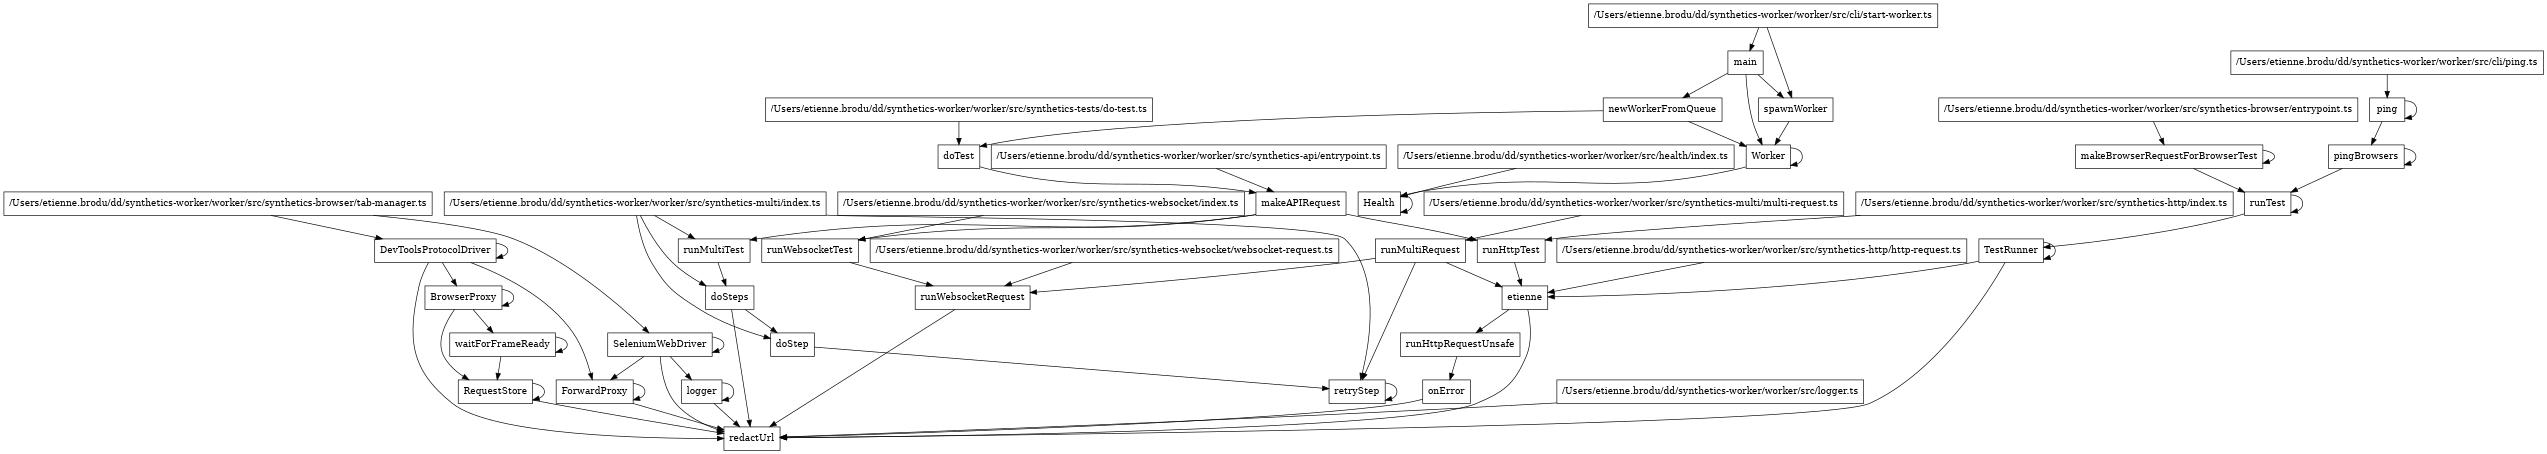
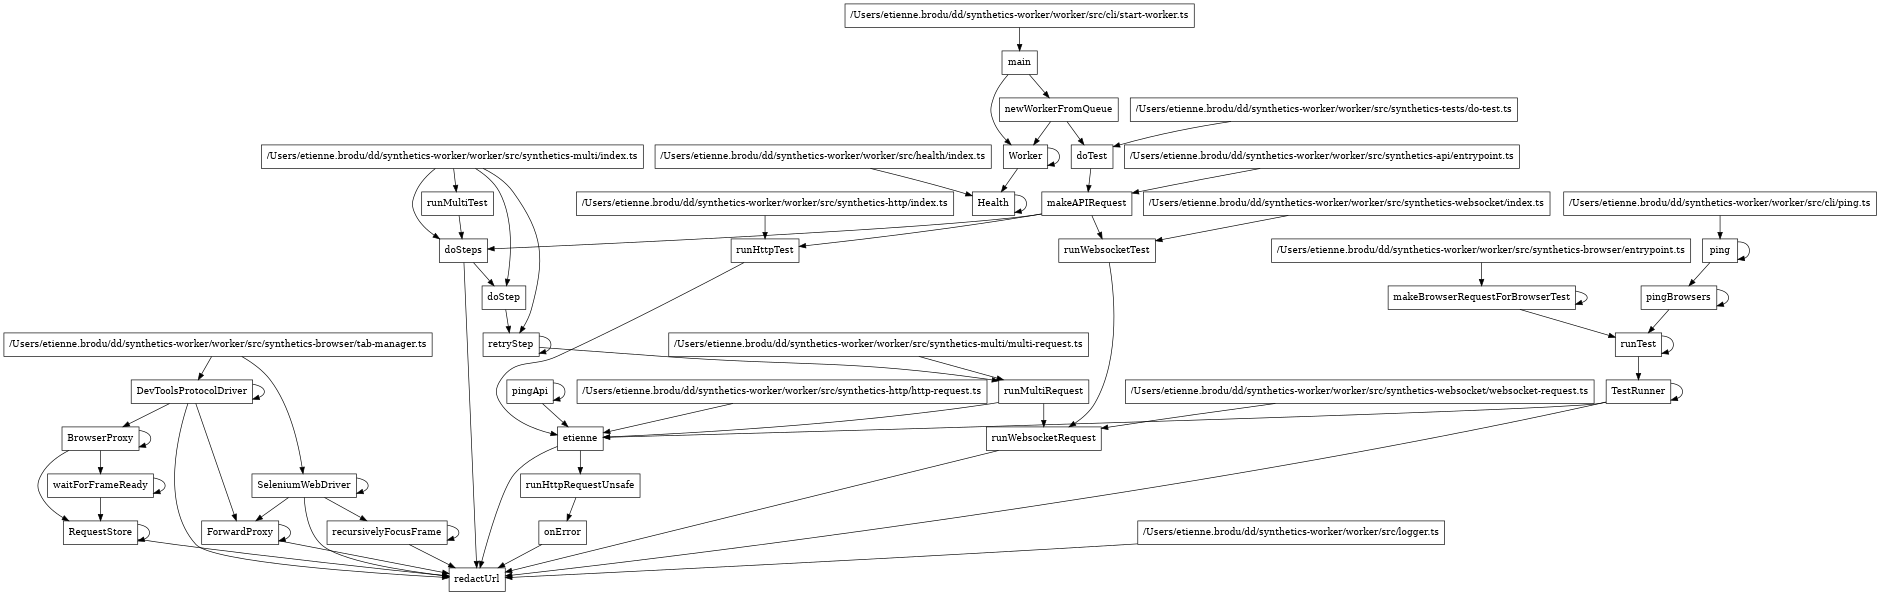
node "spawnWorker": removed
edge "makeAPIRequest" -> "runMultiTest": now "makeAPIRequest" -> "doSteps"
edge "runMultiRequest" -> "retryStep": reversed
node "pingApi": added
node "logger": label "logger" -> "recursivelyFocusFrame"
